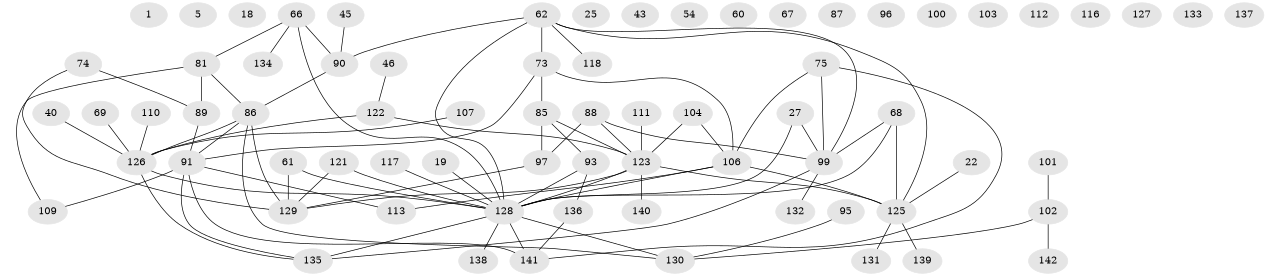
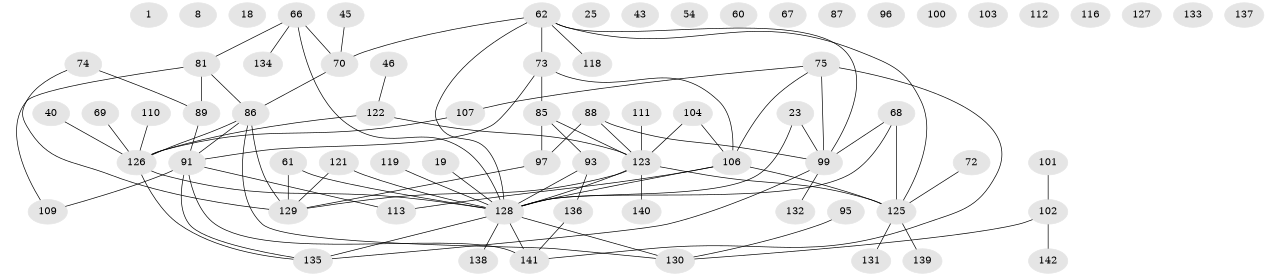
node "5": label "5" -> "8"
node "90": label "90" -> "70"
edge "75" -- "107": added
node "27": label "27" -> "23"
node "117": label "117" -> "119"
node "22": label "22" -> "72"
